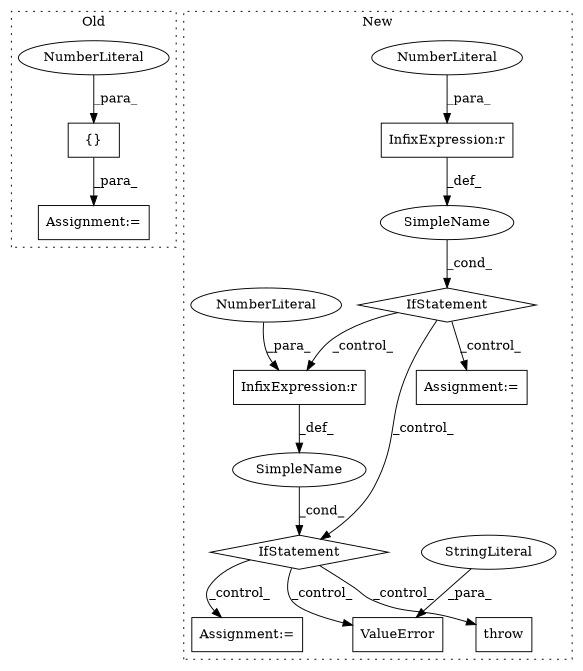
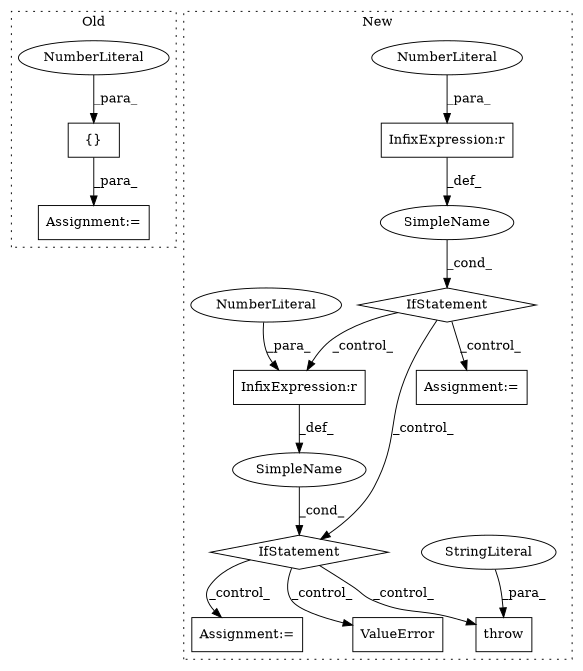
edge "StringLiteral" -> "ValueError": now "StringLiteral" -> "throw"
